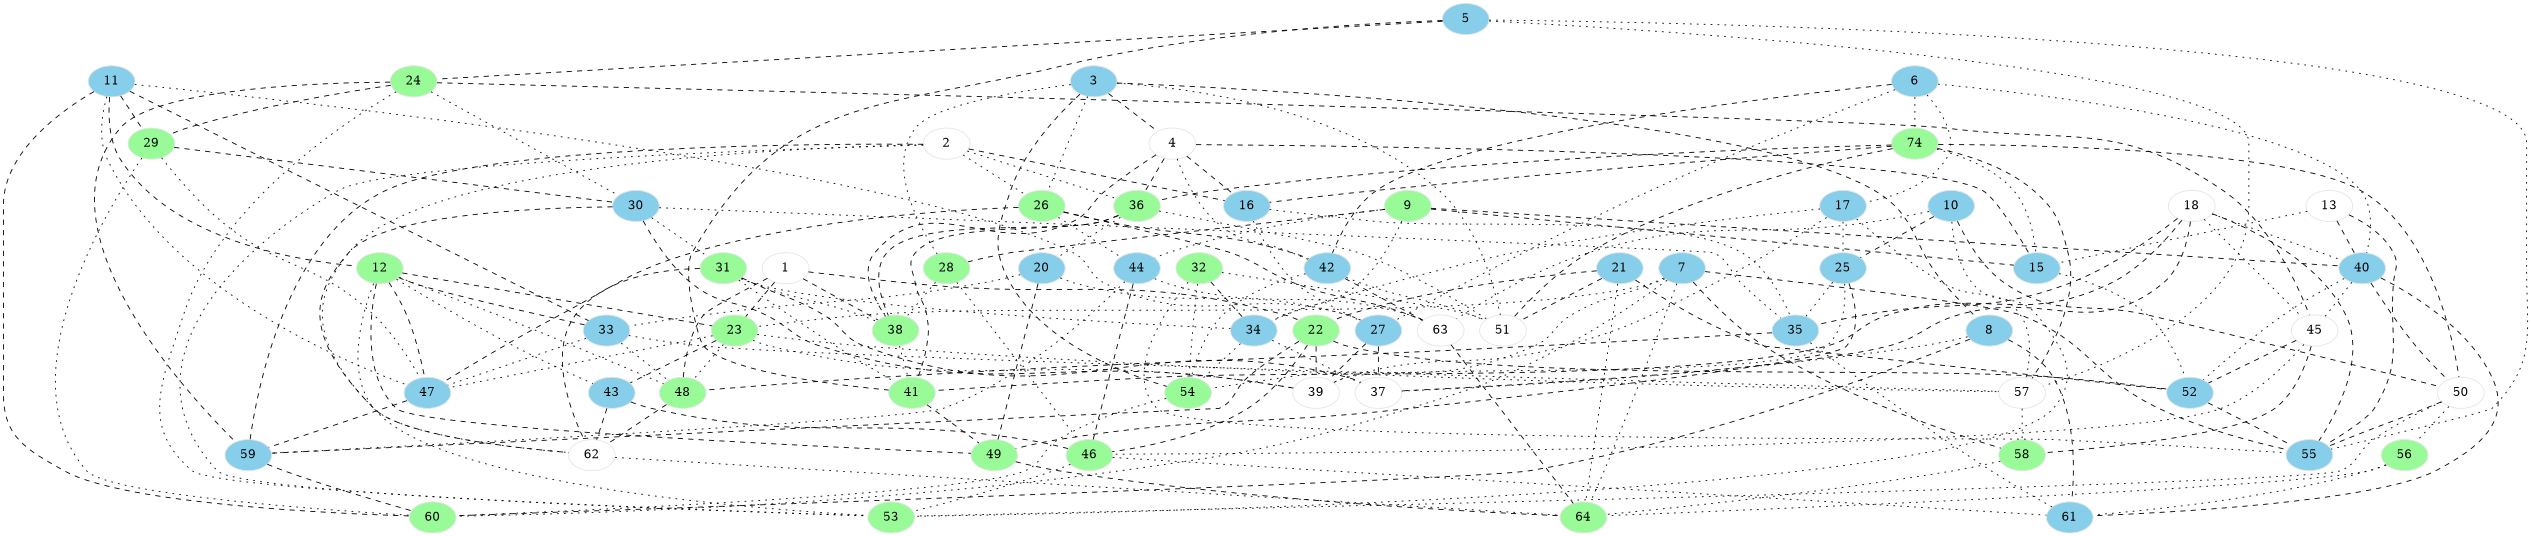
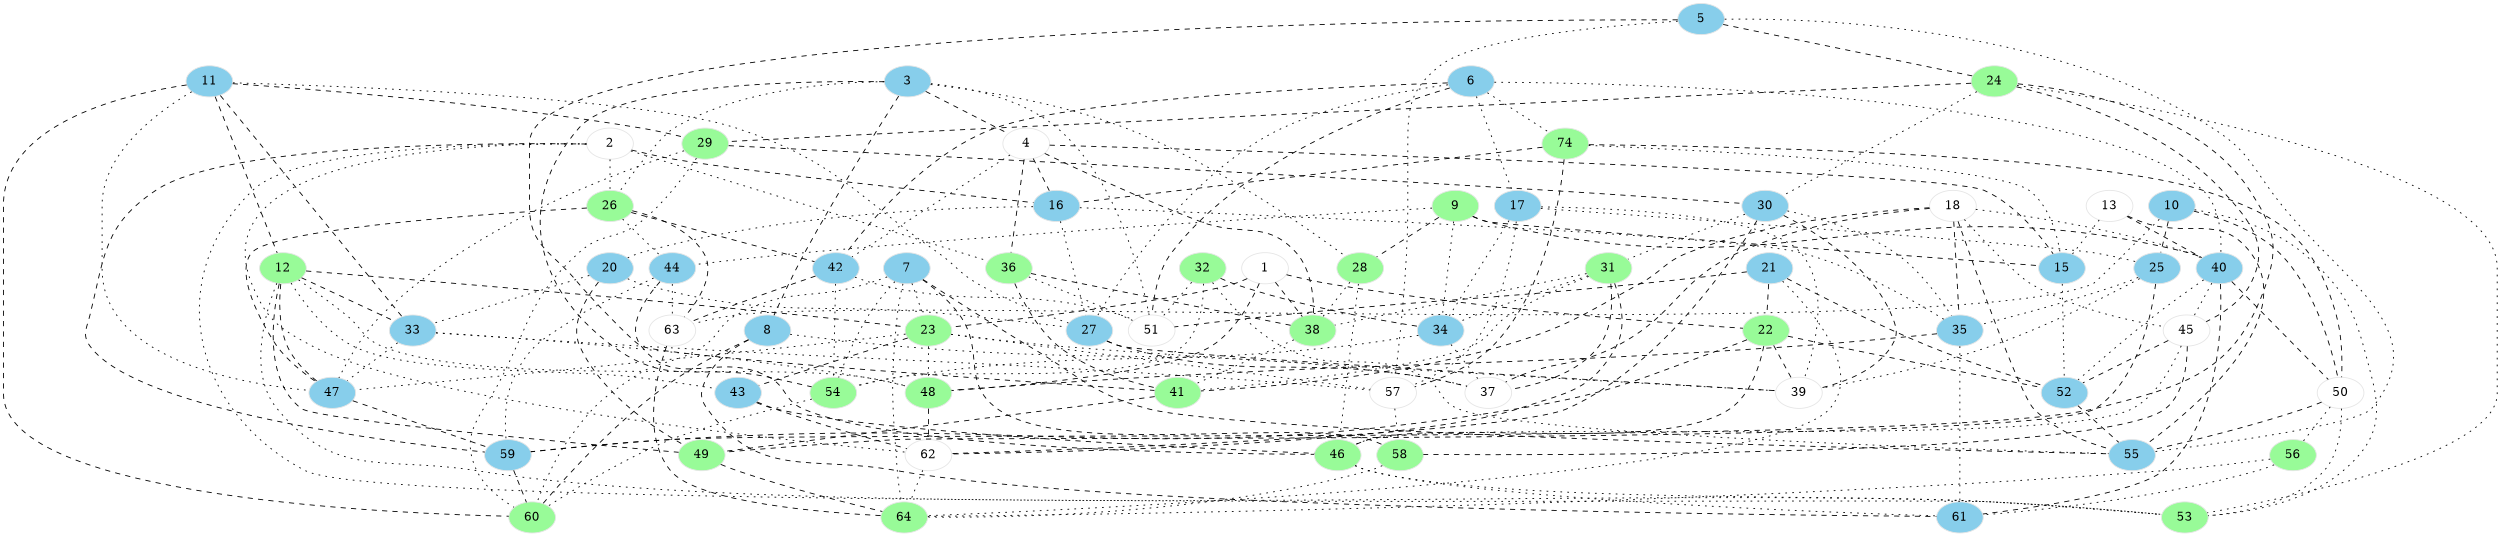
edge "74" -- "36": removed
edge "74" -- "51": now "6" -- "51"
edge "36" -- "20": now "16" -- "20"
